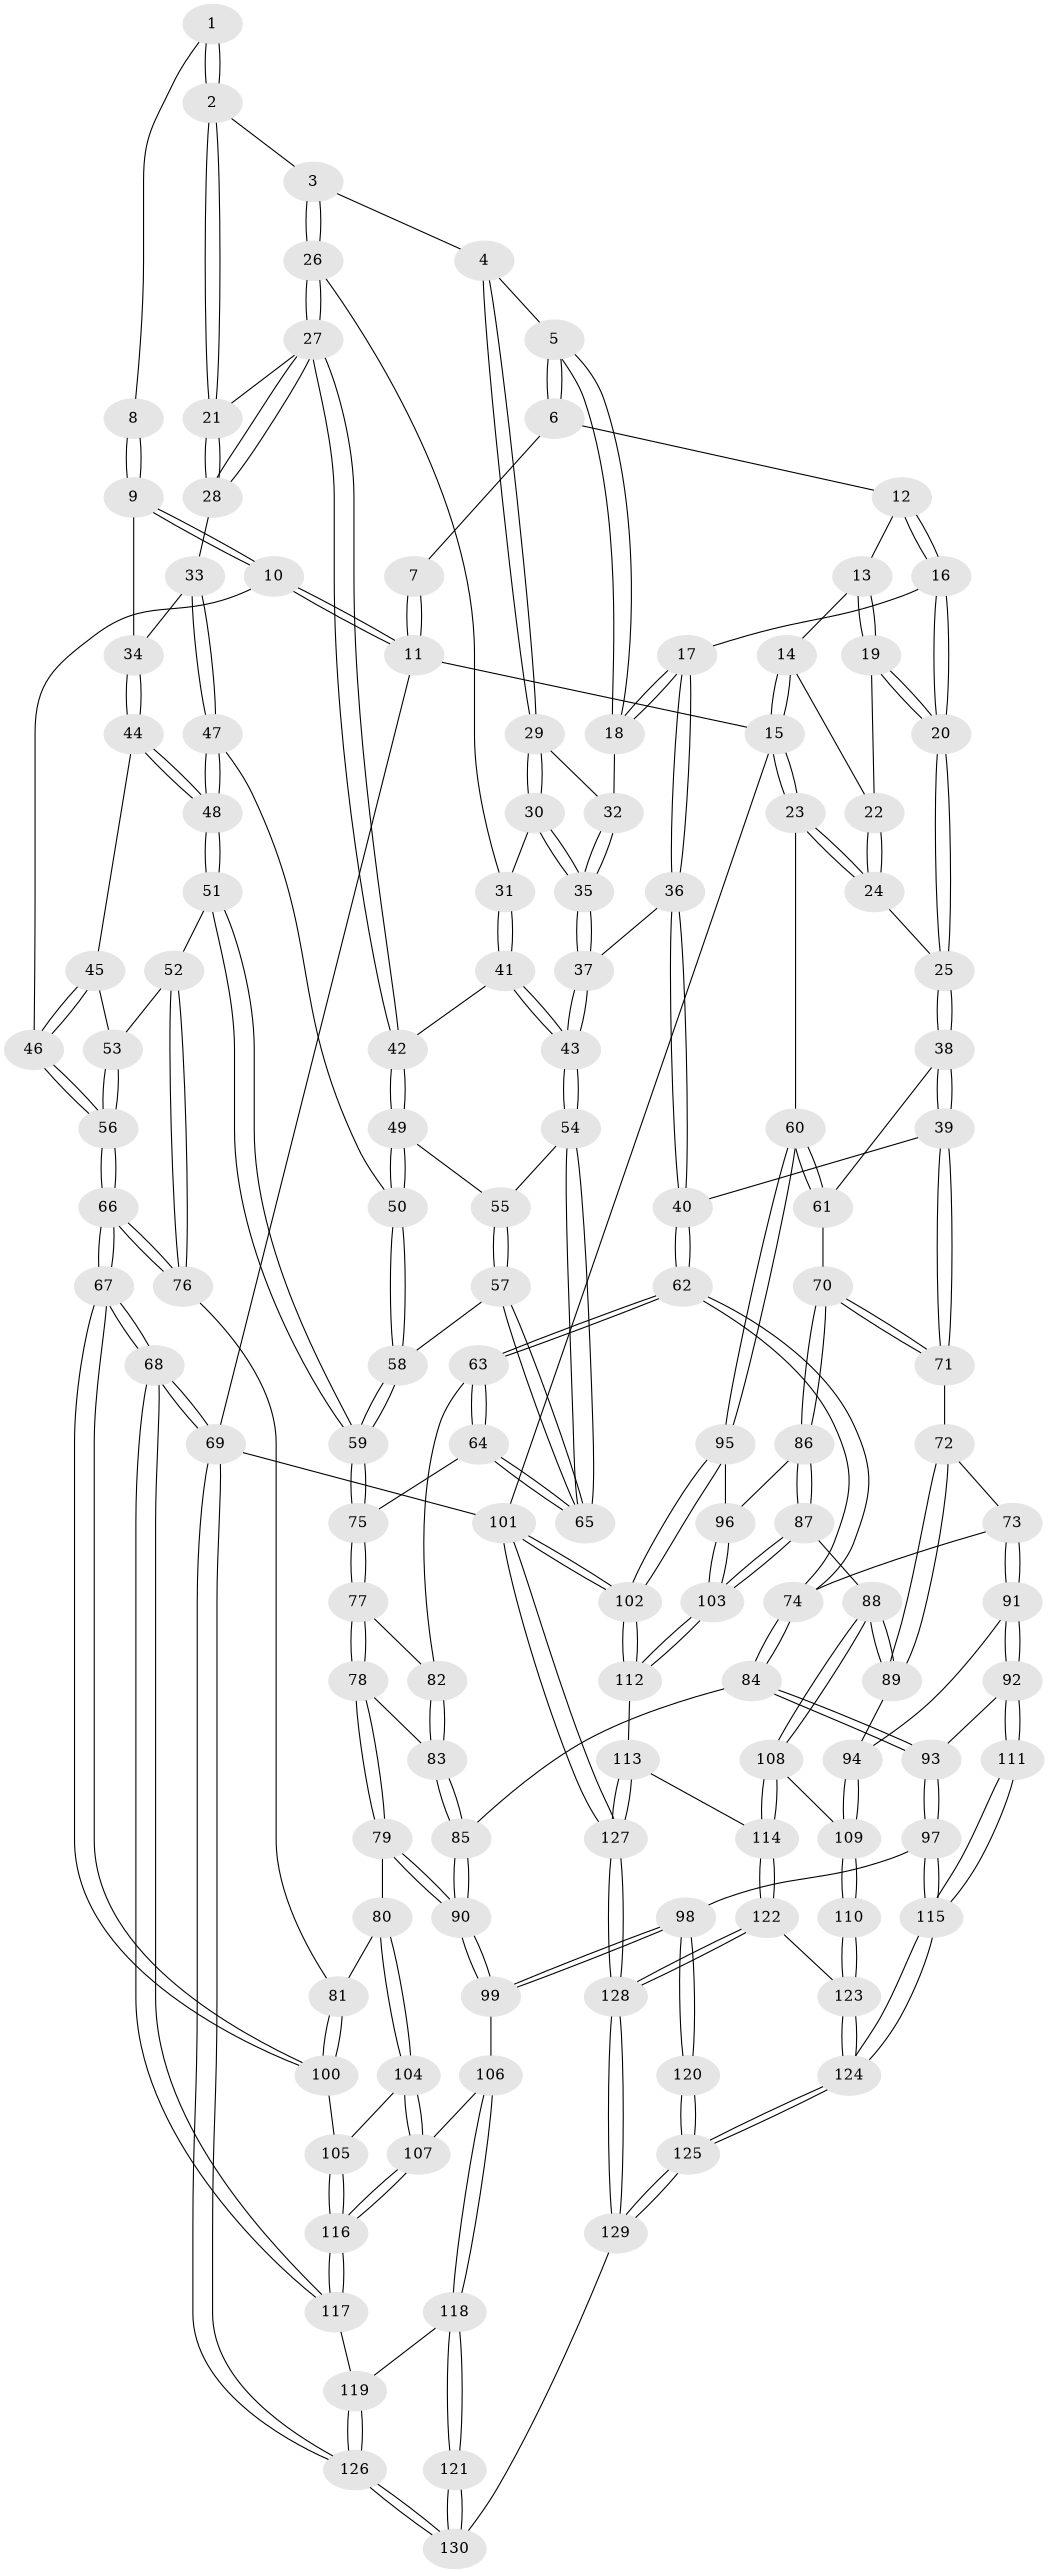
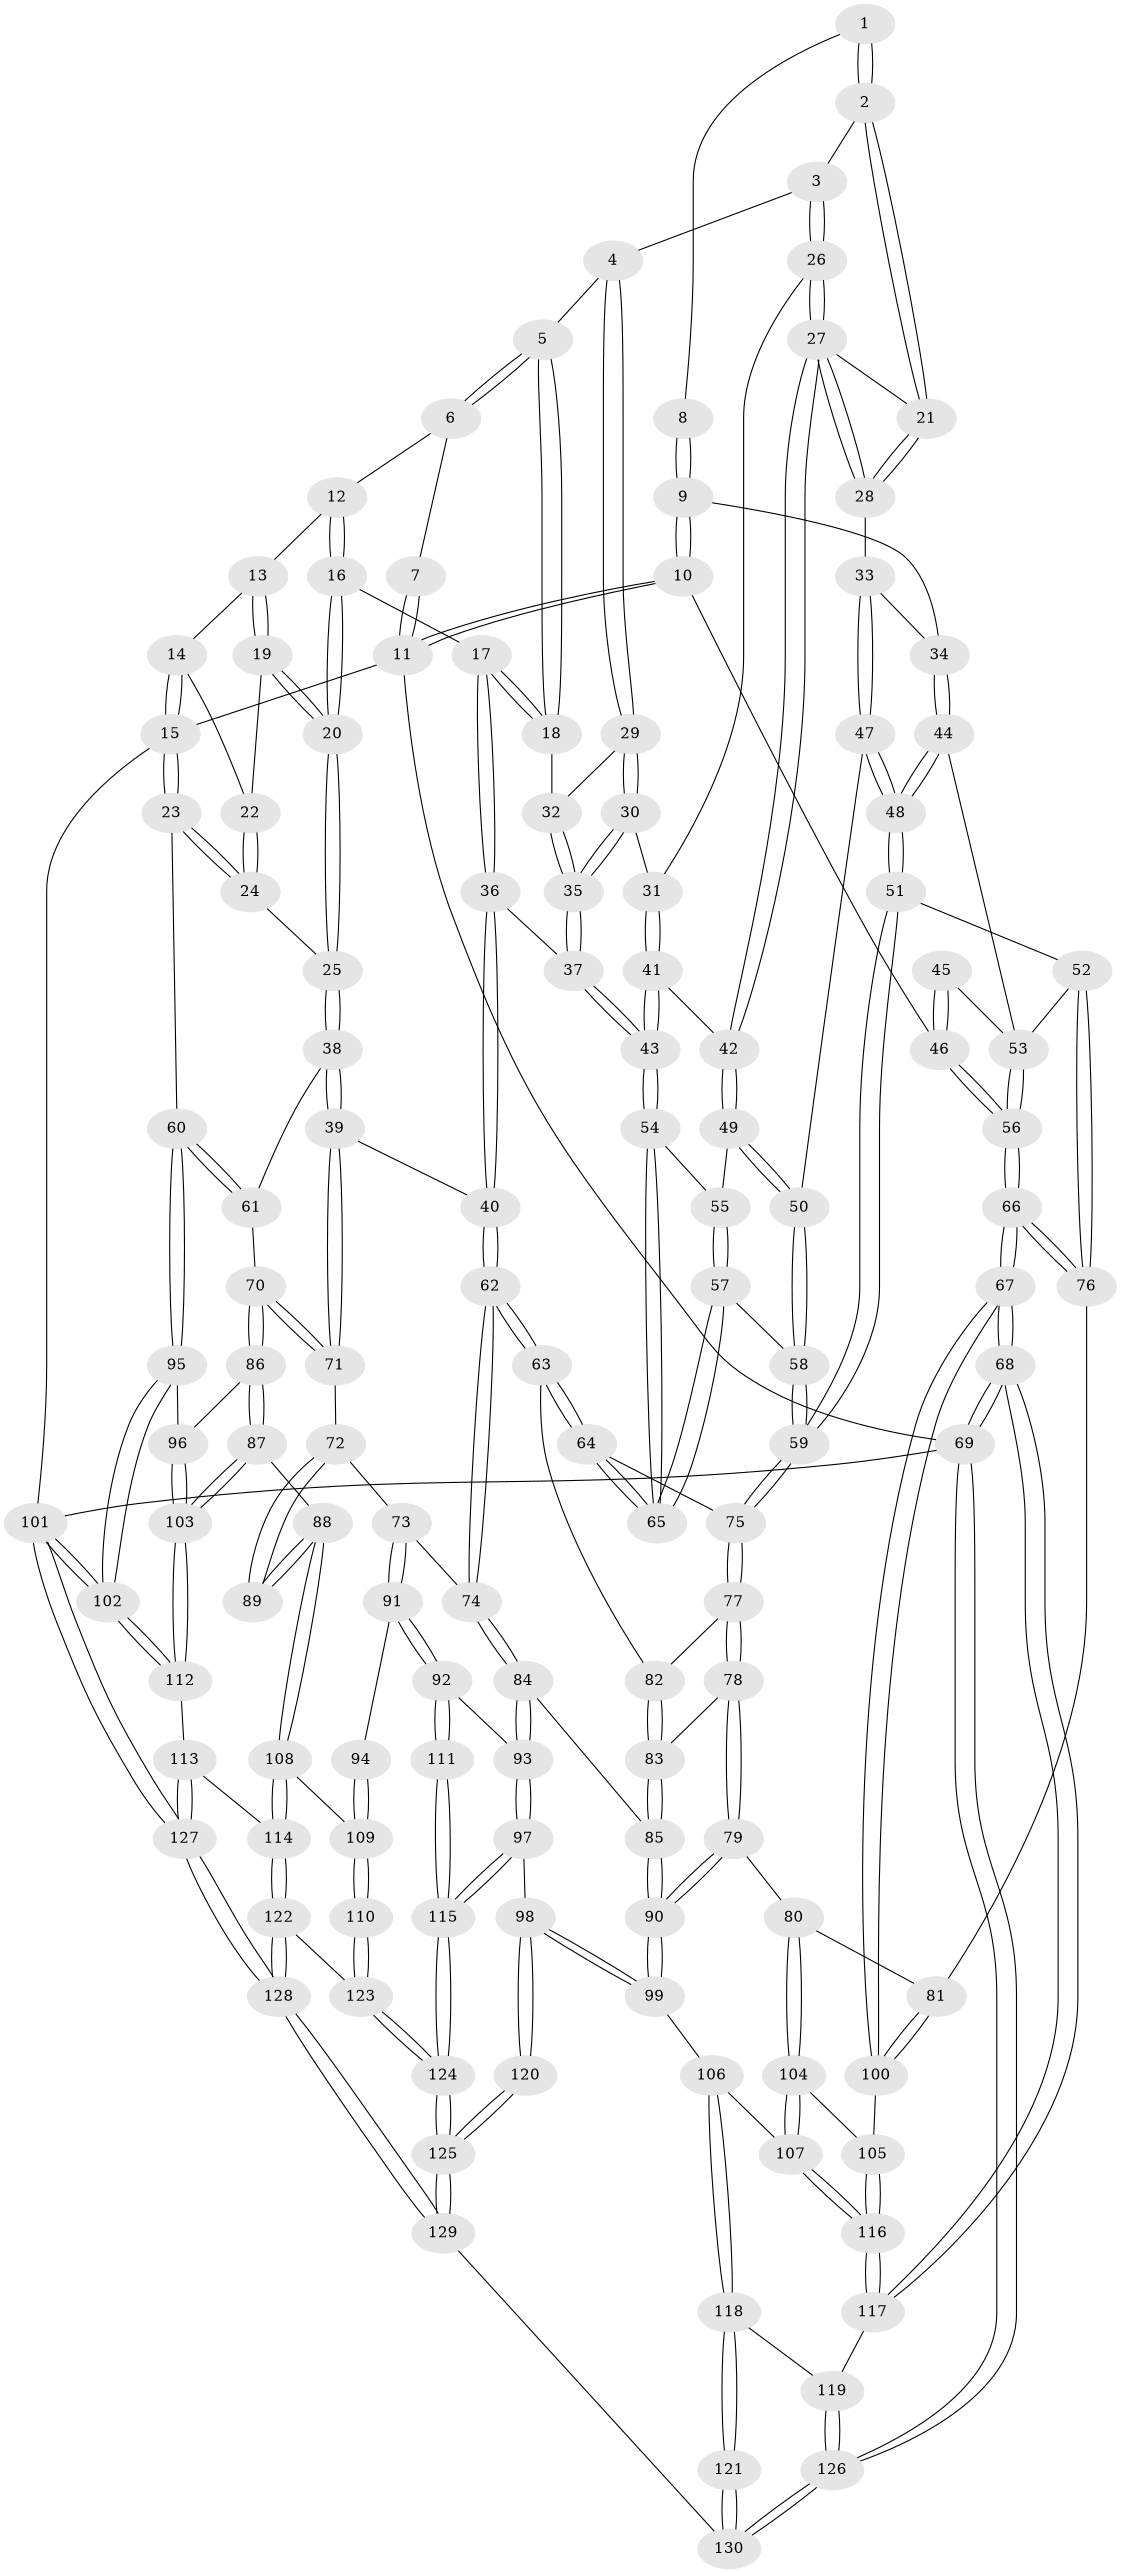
edge "44" -- "45": now "44" -- "53"
edge "89" -- "94": removed
